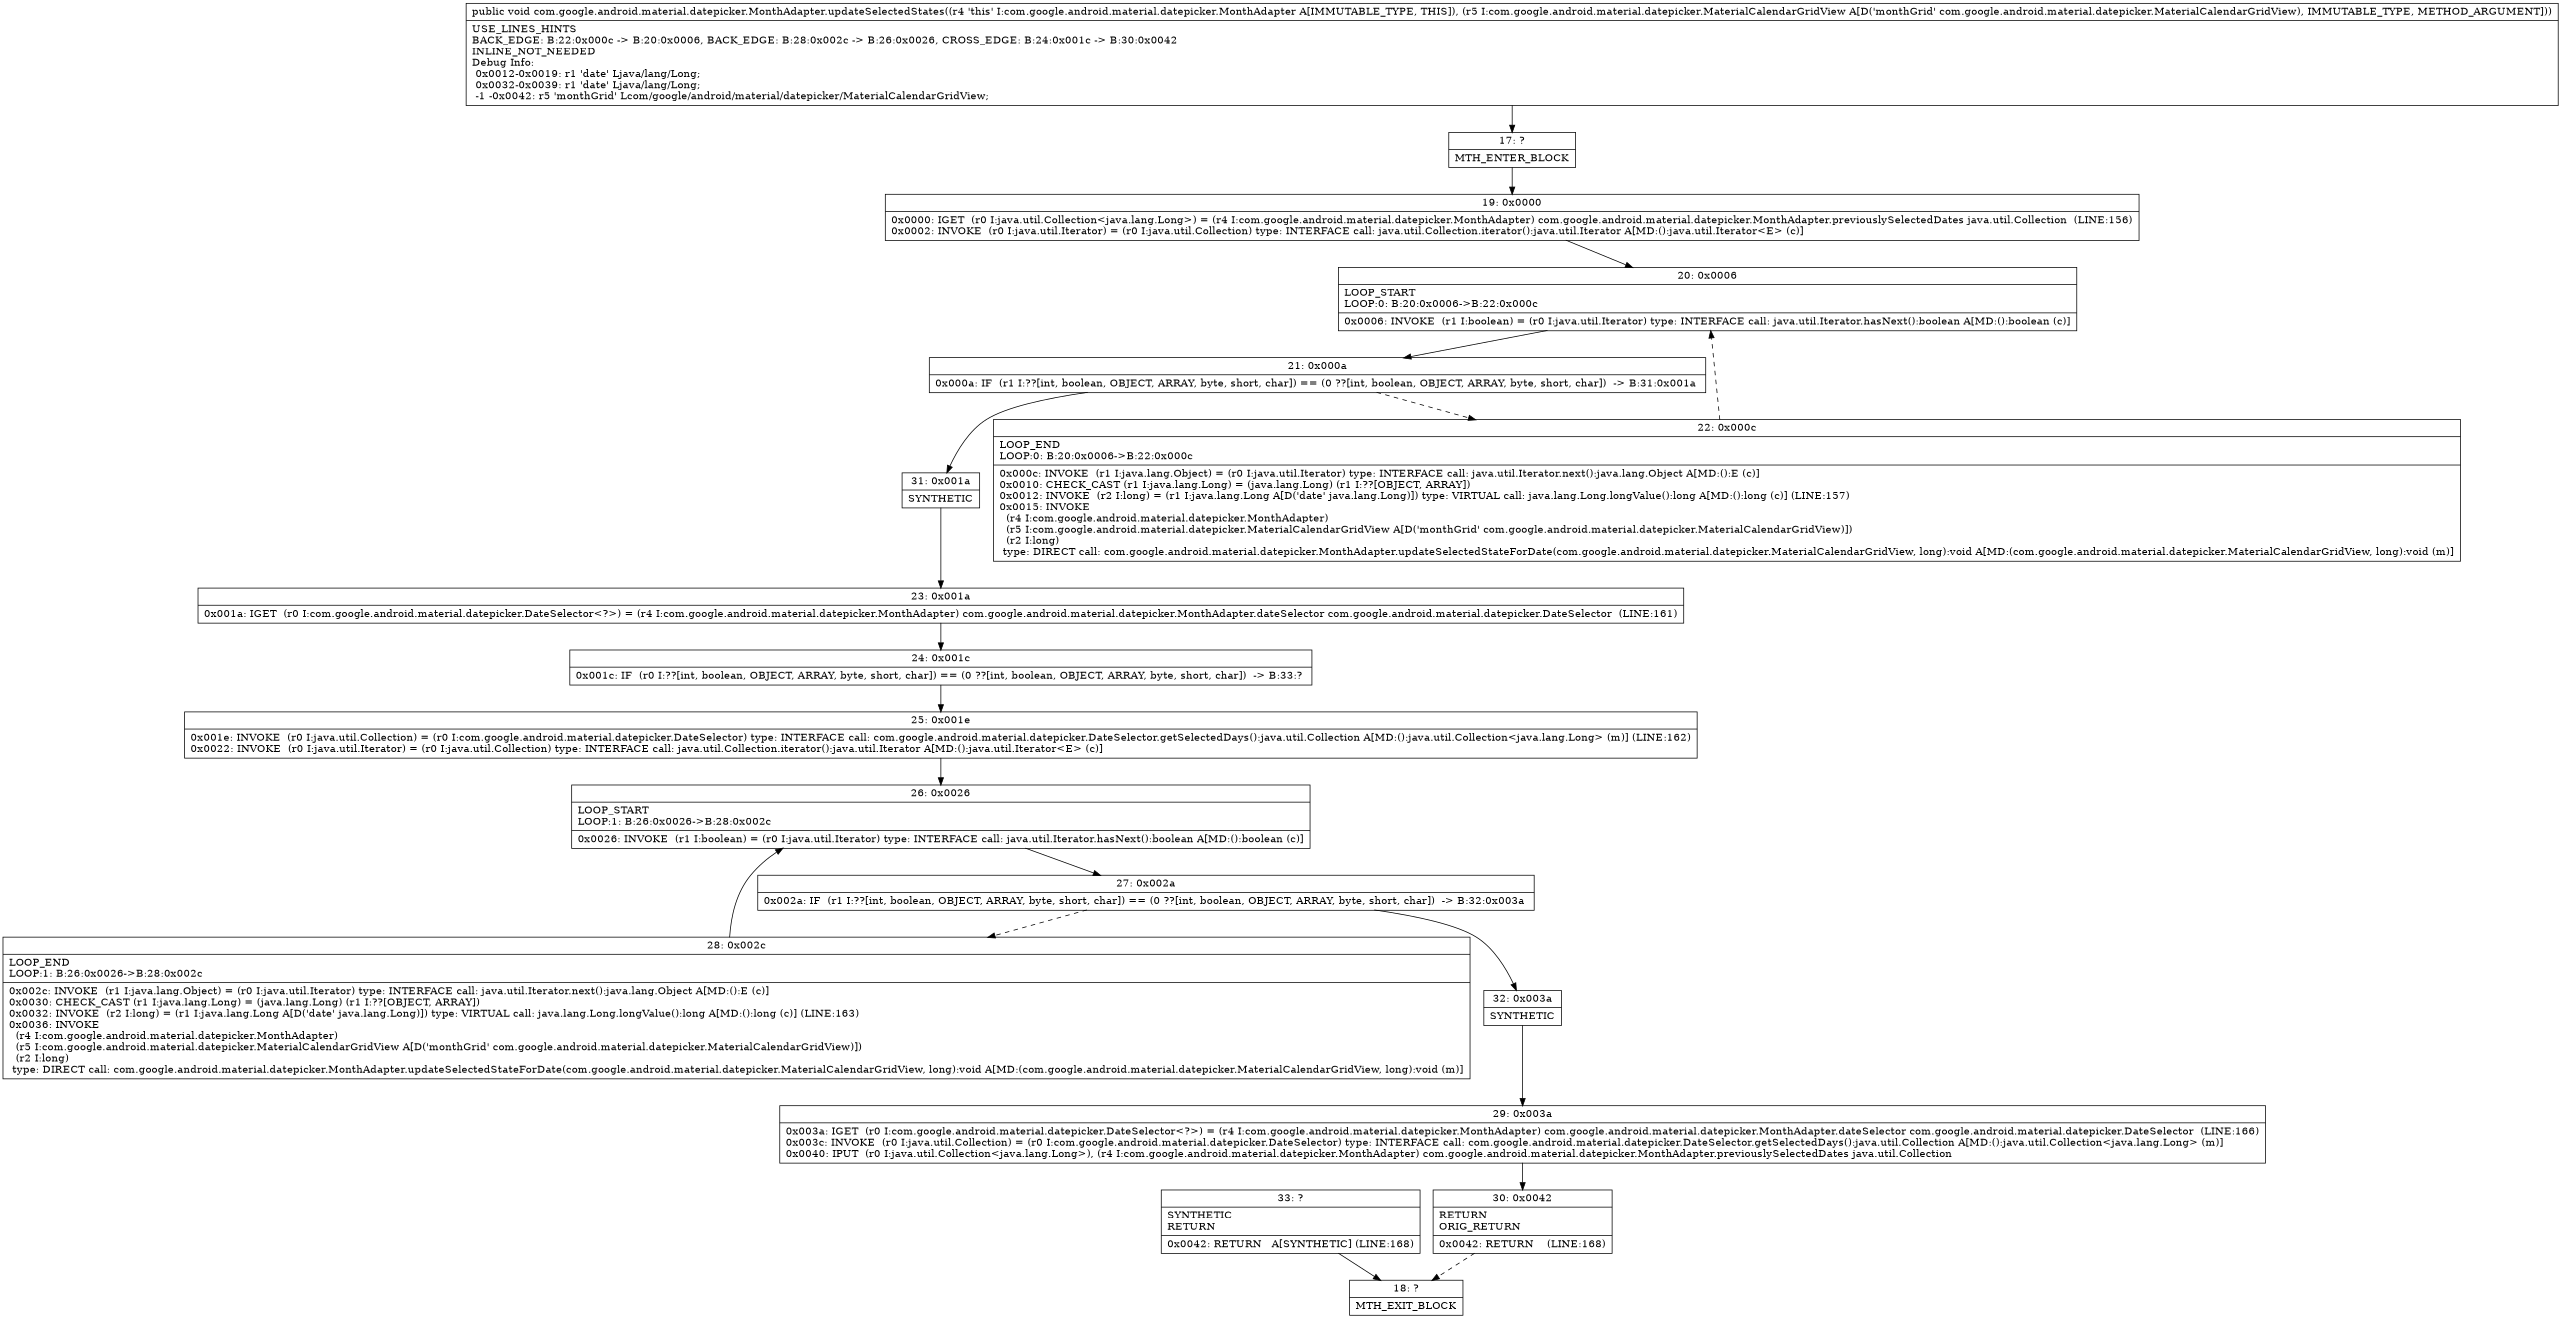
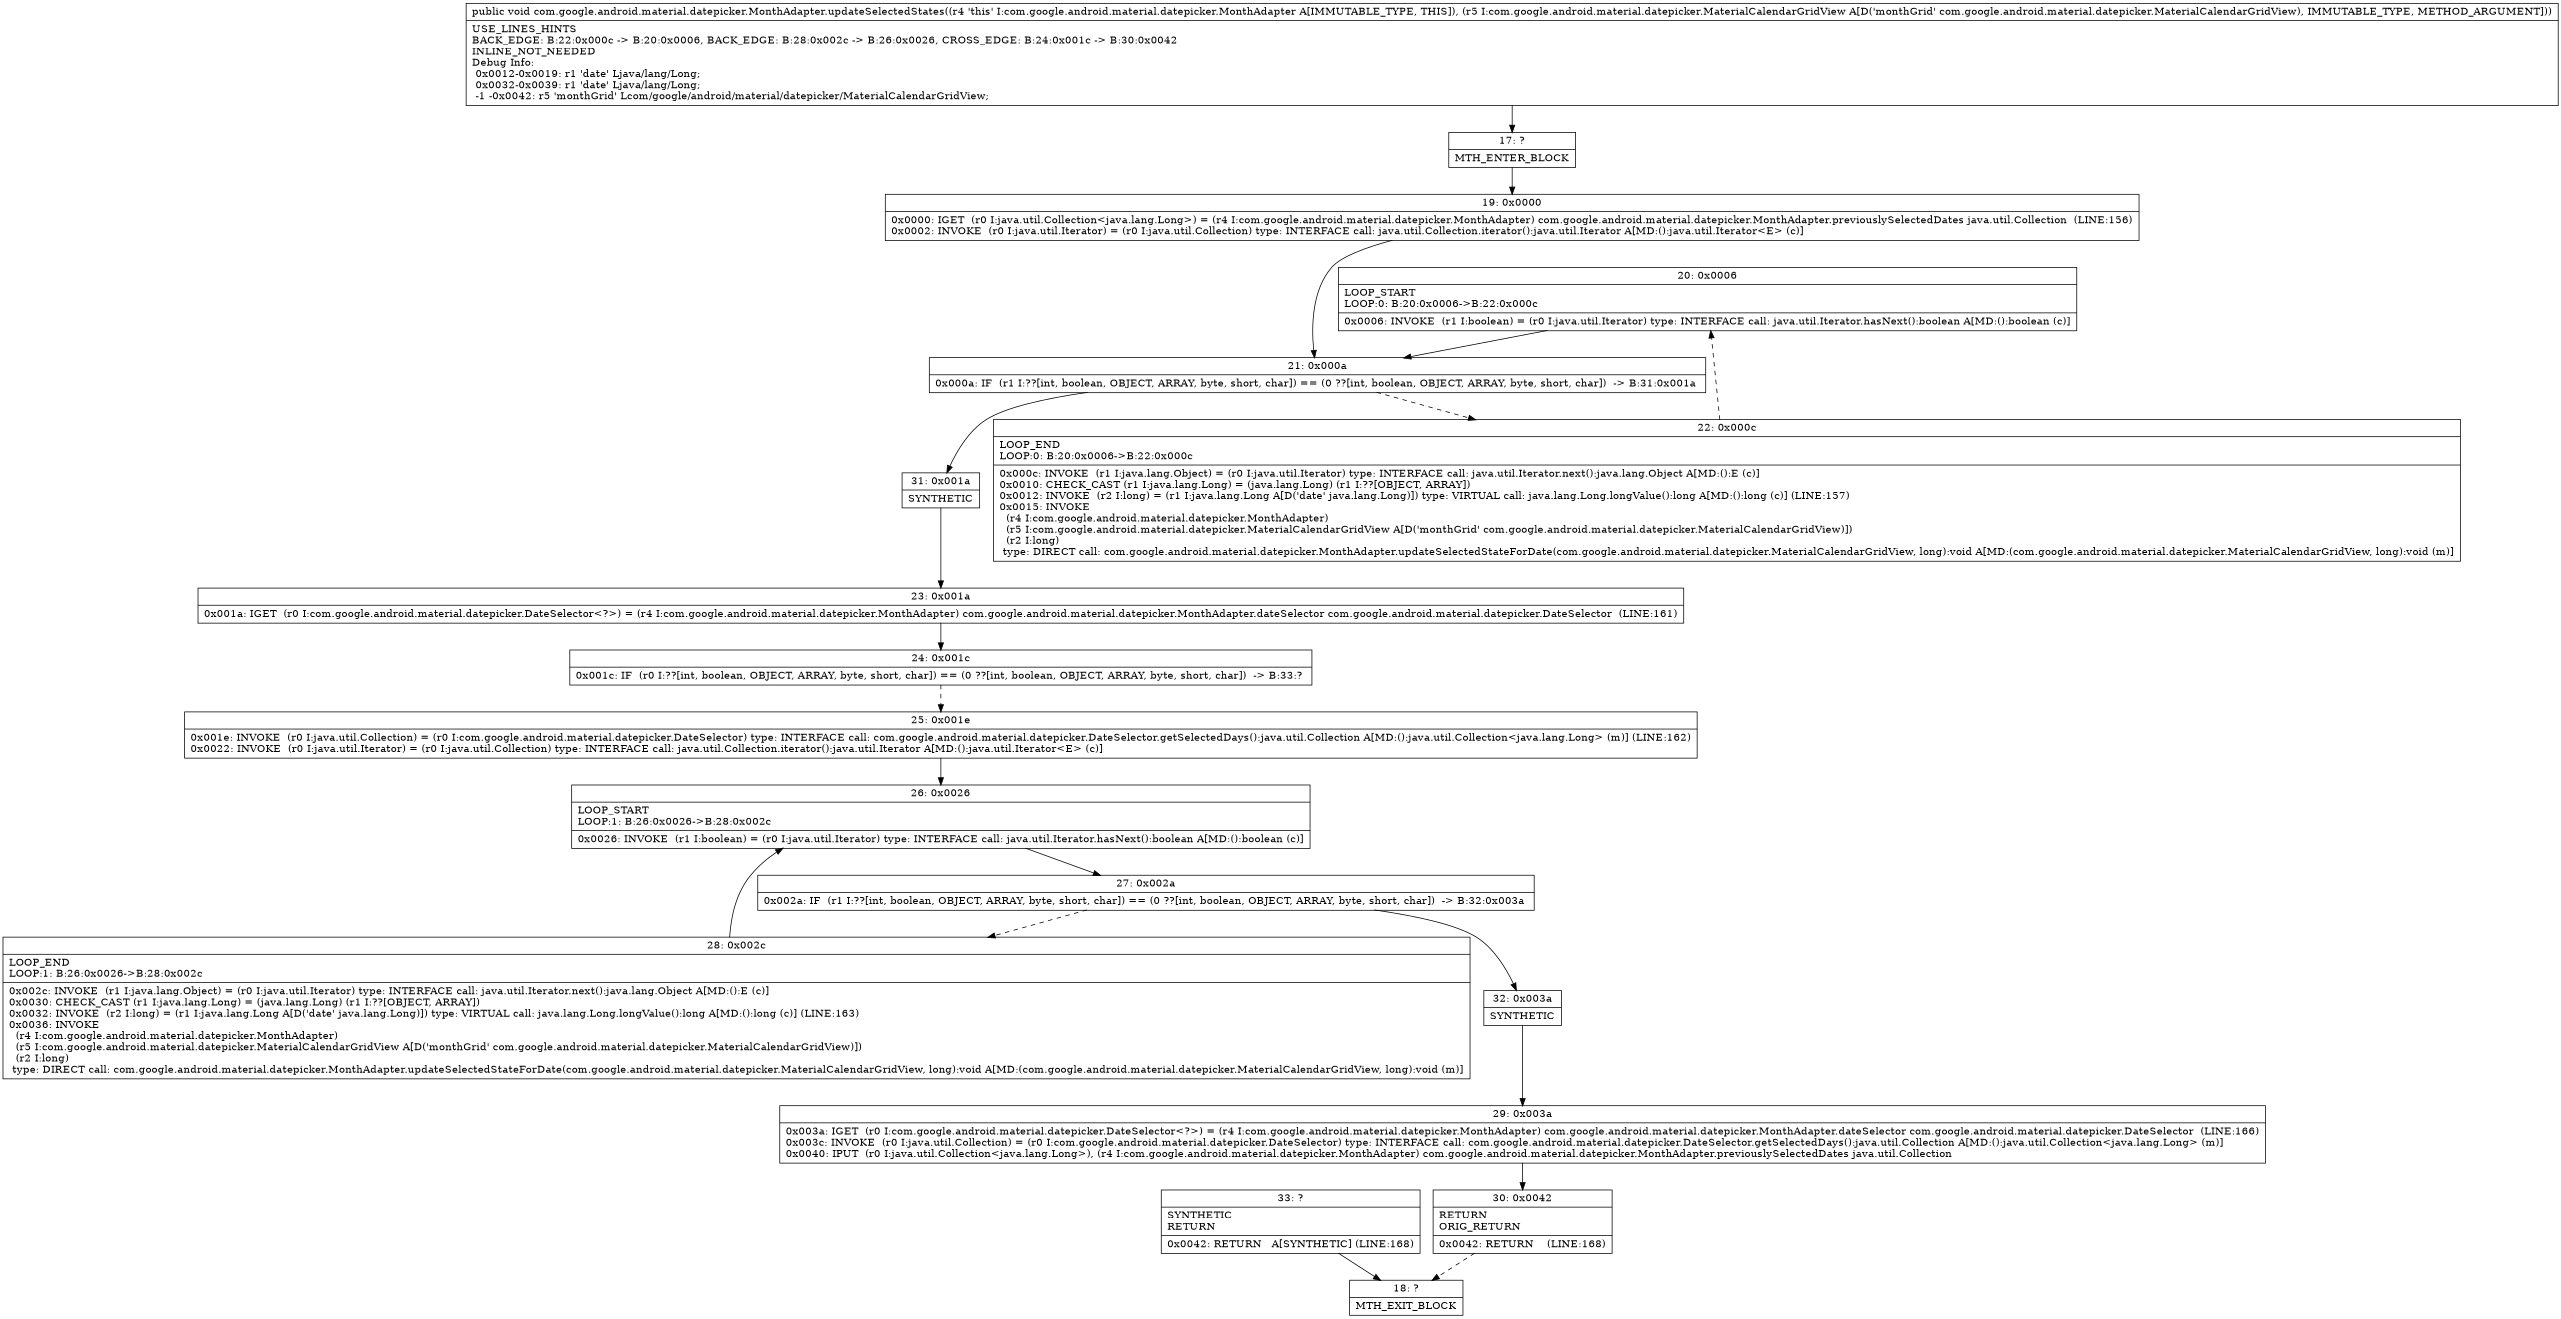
edge "19: 0x0000" -> "20: 0x0006": now "19: 0x0000" -> "21: 0x000a"
edge "24: 0x001c" -> "25: 0x001e": style solid -> dashed
